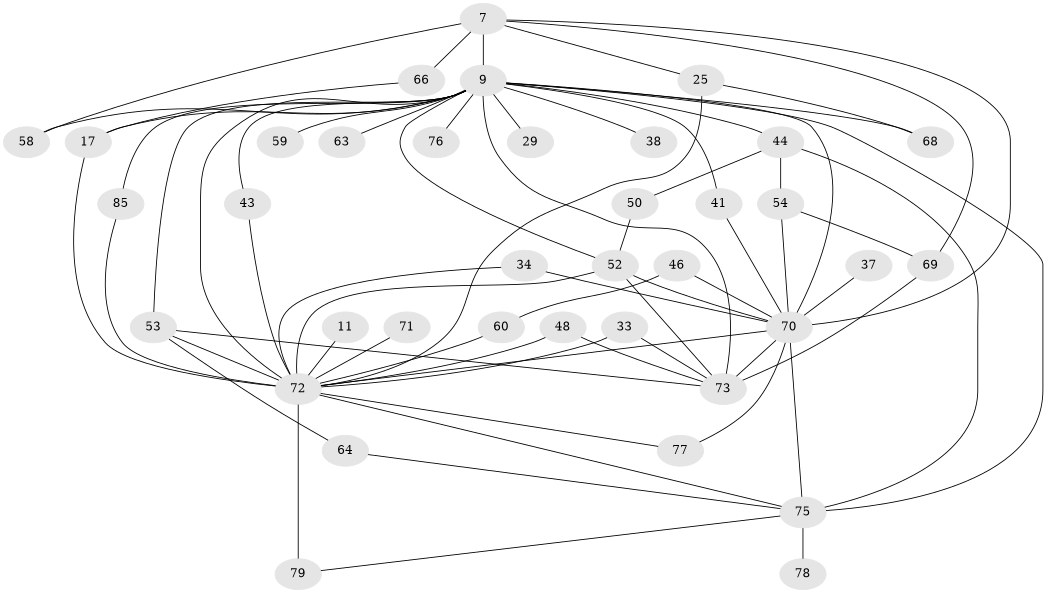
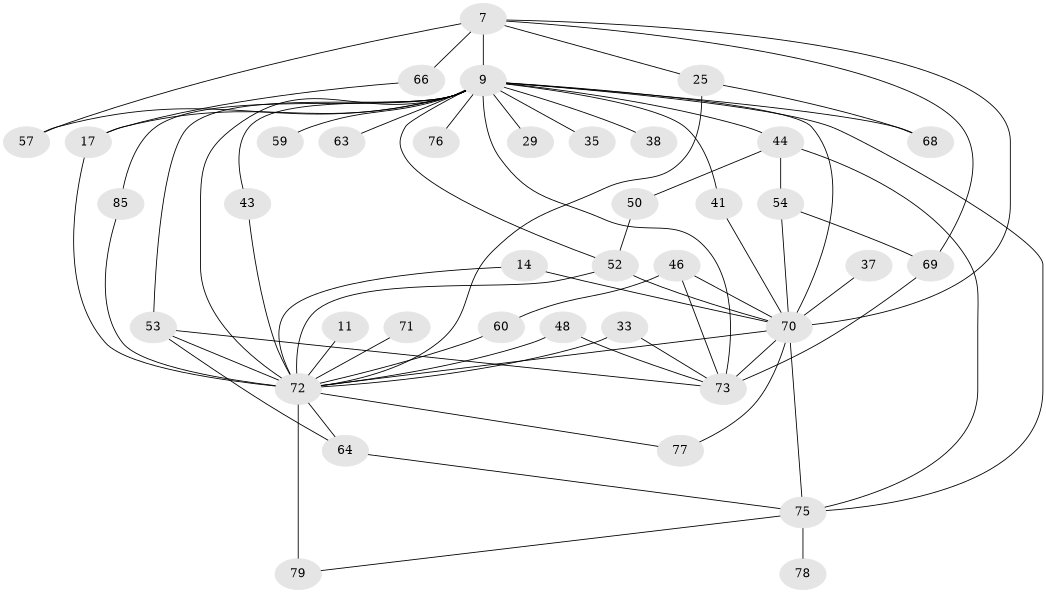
node "58": label "58" -> "57"
node "35": added
node "34": label "34" -> "14"
edge "52" -- "73": now "46" -- "73"
edge "72" -- "75": now "72" -- "64"
